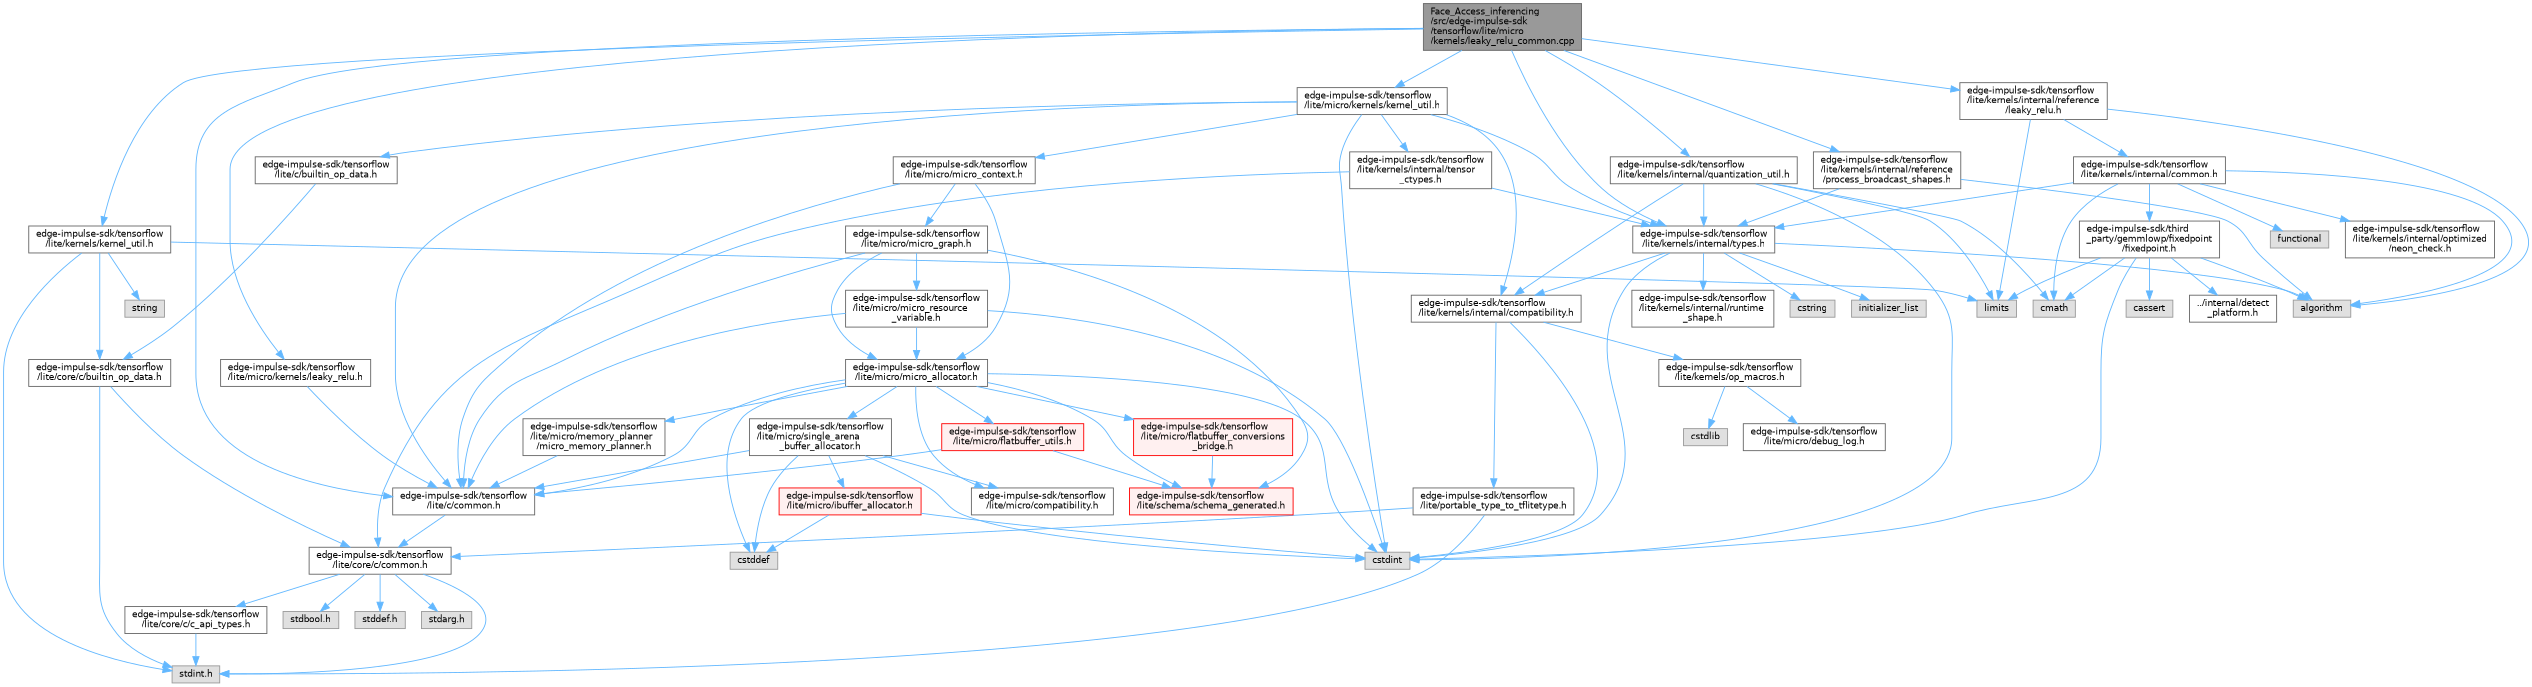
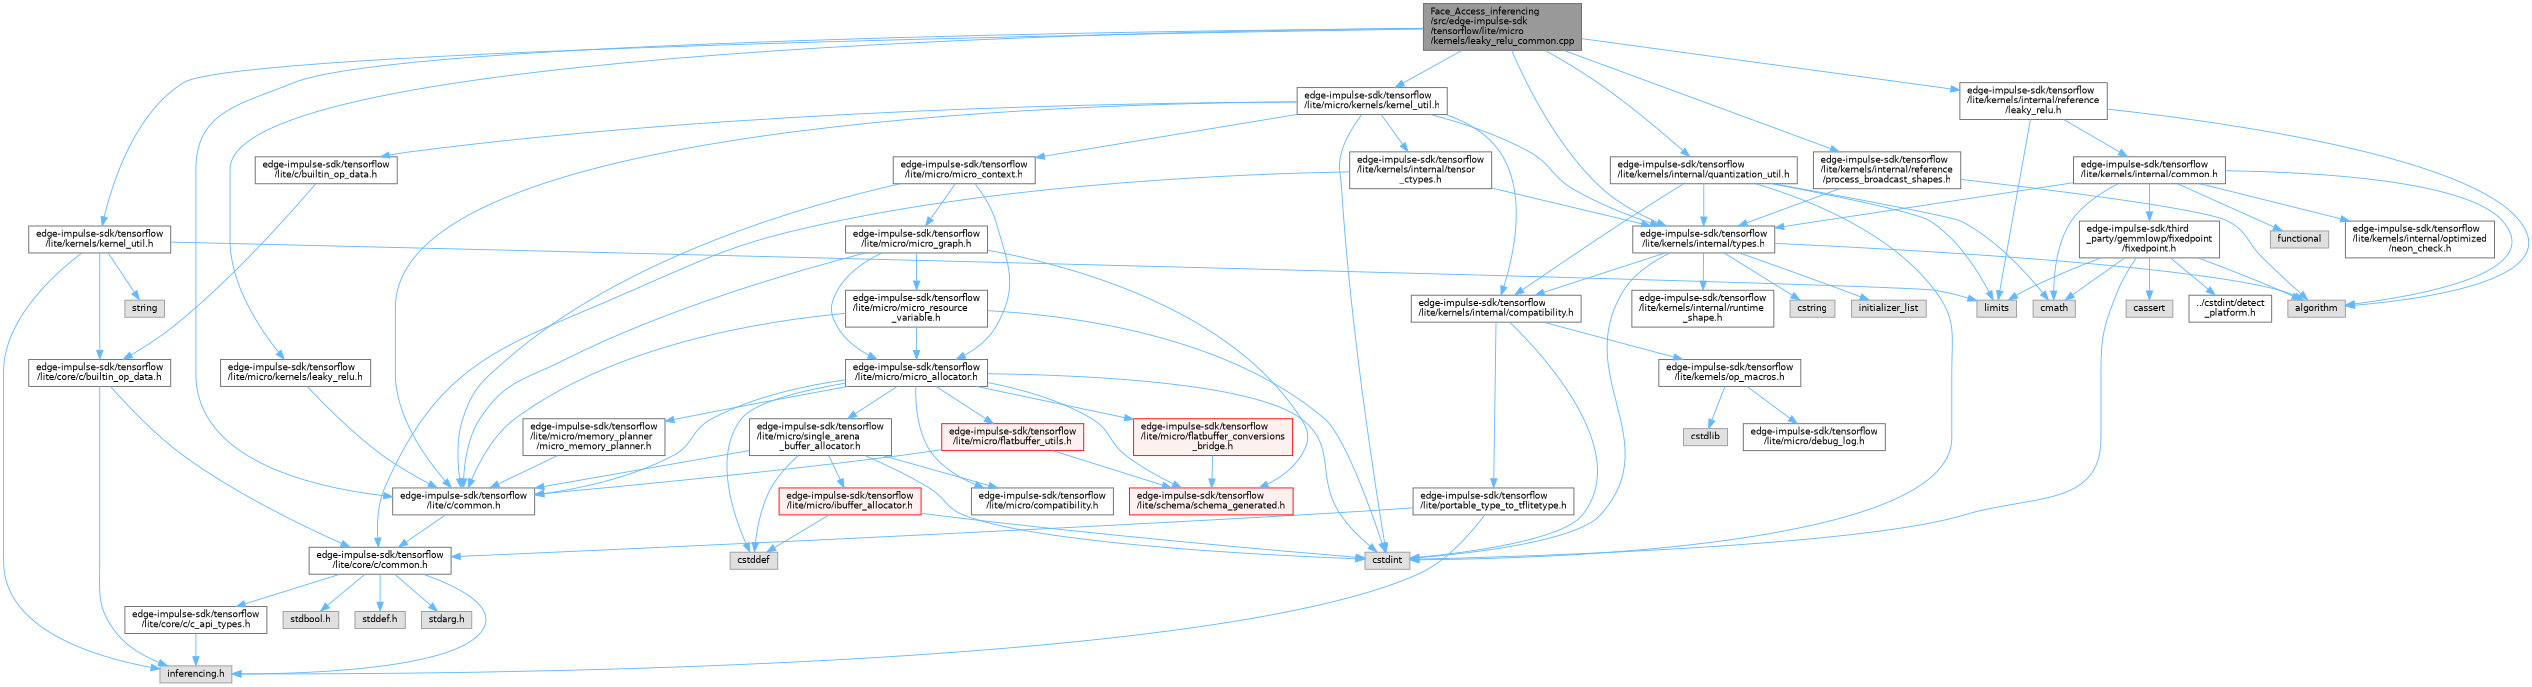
node "../internal/detect _platform.h": label "../internal/detect _platform.h" -> "../cstdint/detect _platform.h"
node "stdint.h": label "stdint.h" -> "inferencing.h"
